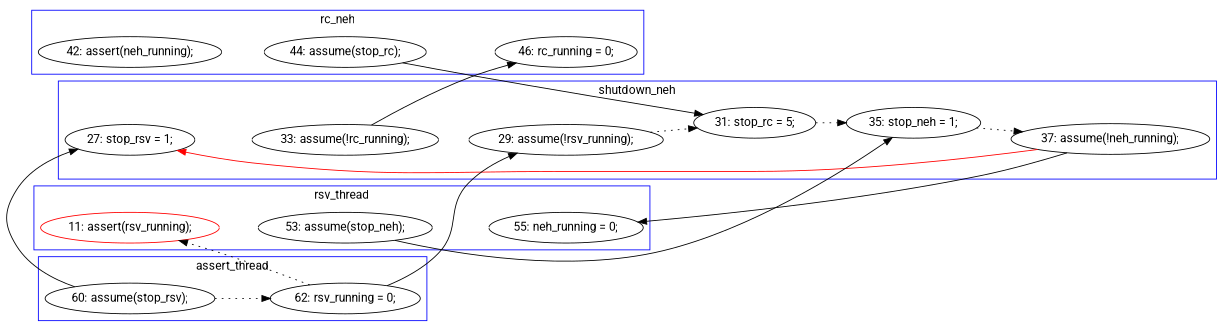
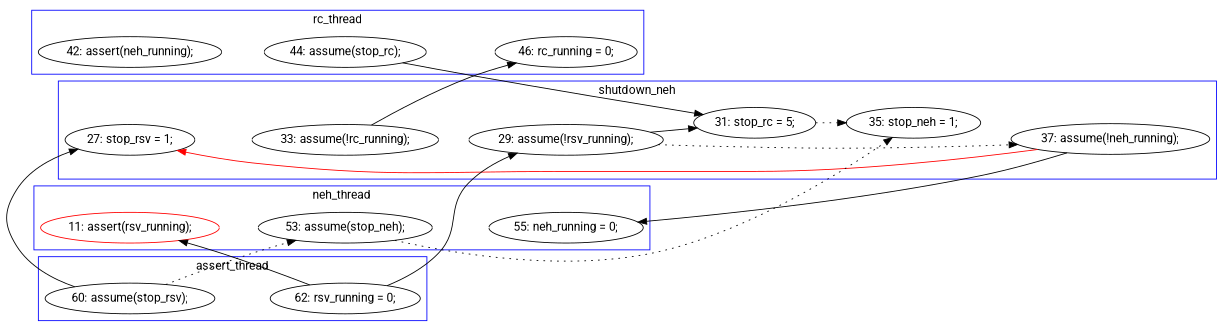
cluster "rc_neh": label "rc_neh" -> "rc_thread"
edge "35: stop_neh = 1;" -> "37: assume(!neh_running);": now "29: assume(!rsv_running);" -> "37: assume(!neh_running);"
edge "29: assume(!rsv_running);" -> "31: stop_rc = 5;": style dotted -> solid
cluster "rsv_thread": label "rsv_thread" -> "neh_thread"
edge "53: assume(stop_neh);" -> "35: stop_neh = 1;": style solid -> dotted
edge "62: rsv_running = 0;" -> "11: assert(rsv_running);": style dotted -> solid
edge "60: assume(stop_rsv);" -> "62: rsv_running = 0;": now "60: assume(stop_rsv);" -> "53: assume(stop_neh);"
